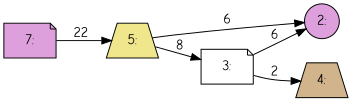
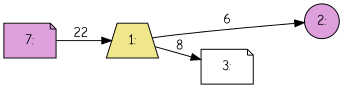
node "5:": label "5:" -> "1:"
edge "3:" -> "2:": removed, label "6"
node "4:": removed
